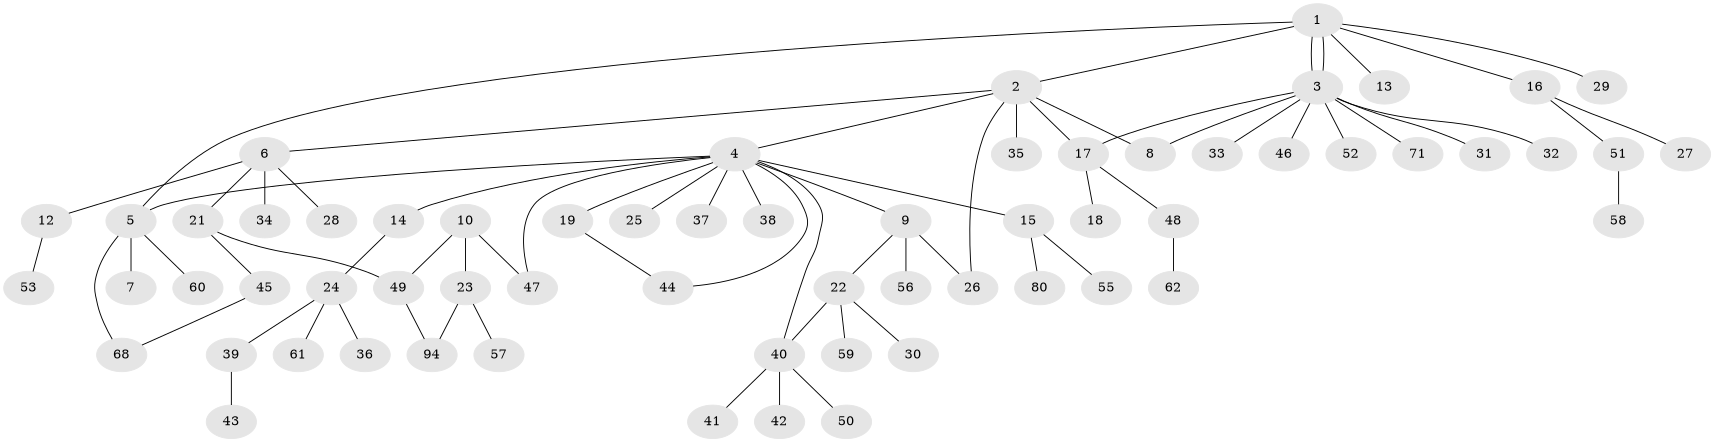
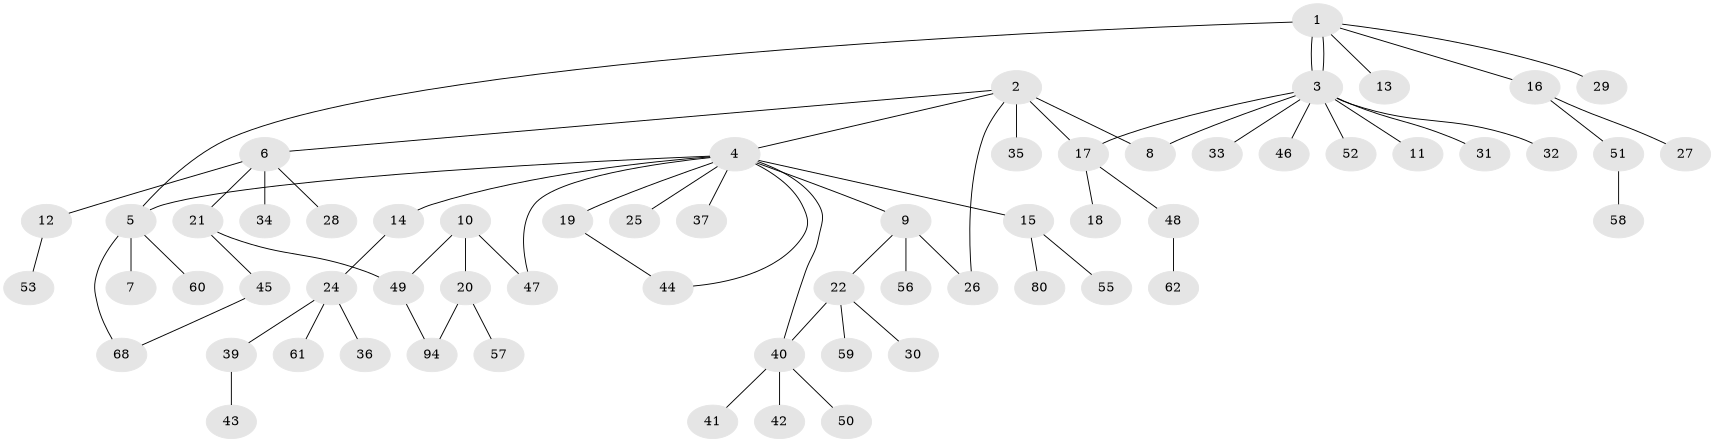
edge "1" -- "2": removed
node "71": label "71" -> "11"
node "38": removed
node "23": label "23" -> "20"
